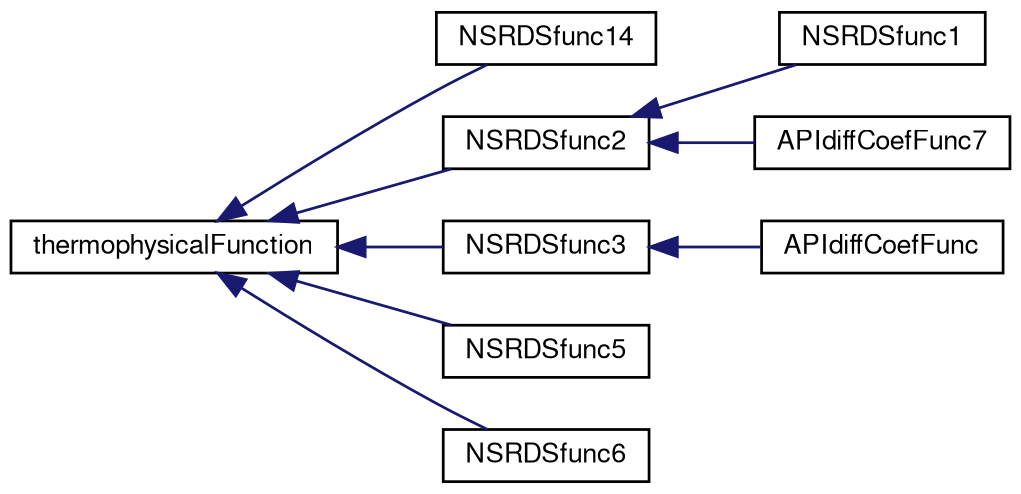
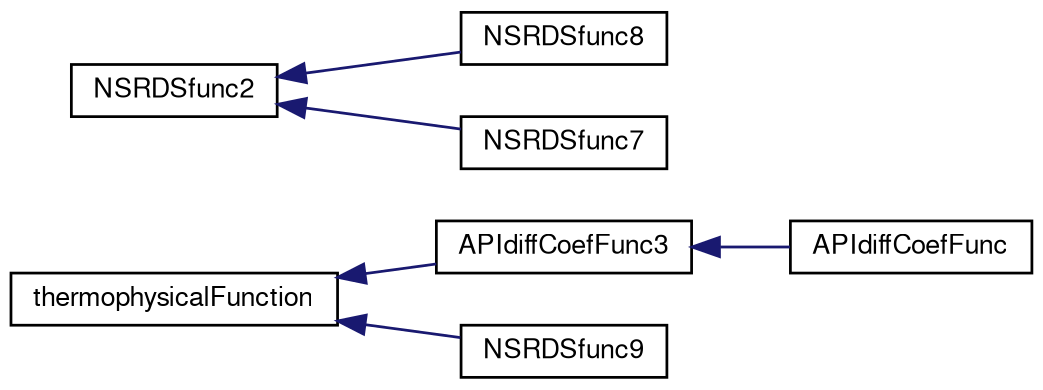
node "NSRDSfunc14": removed
node "NSRDSfunc1": label "NSRDSfunc1" -> "NSRDSfunc8"
node "APIdiffCoefFunc7": label "APIdiffCoefFunc7" -> "NSRDSfunc7"
edge "NSRDSfunc2" -> "thermophysicalFunction": removed
node "NSRDSfunc3": label "NSRDSfunc3" -> "APIdiffCoefFunc3"
node "NSRDSfunc5": removed
node "NSRDSfunc6": label "NSRDSfunc6" -> "NSRDSfunc9"
